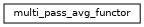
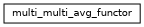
node "multi_pass_avg_functor": label "multi_pass_avg_functor" -> "multi_multi_avg_functor"
